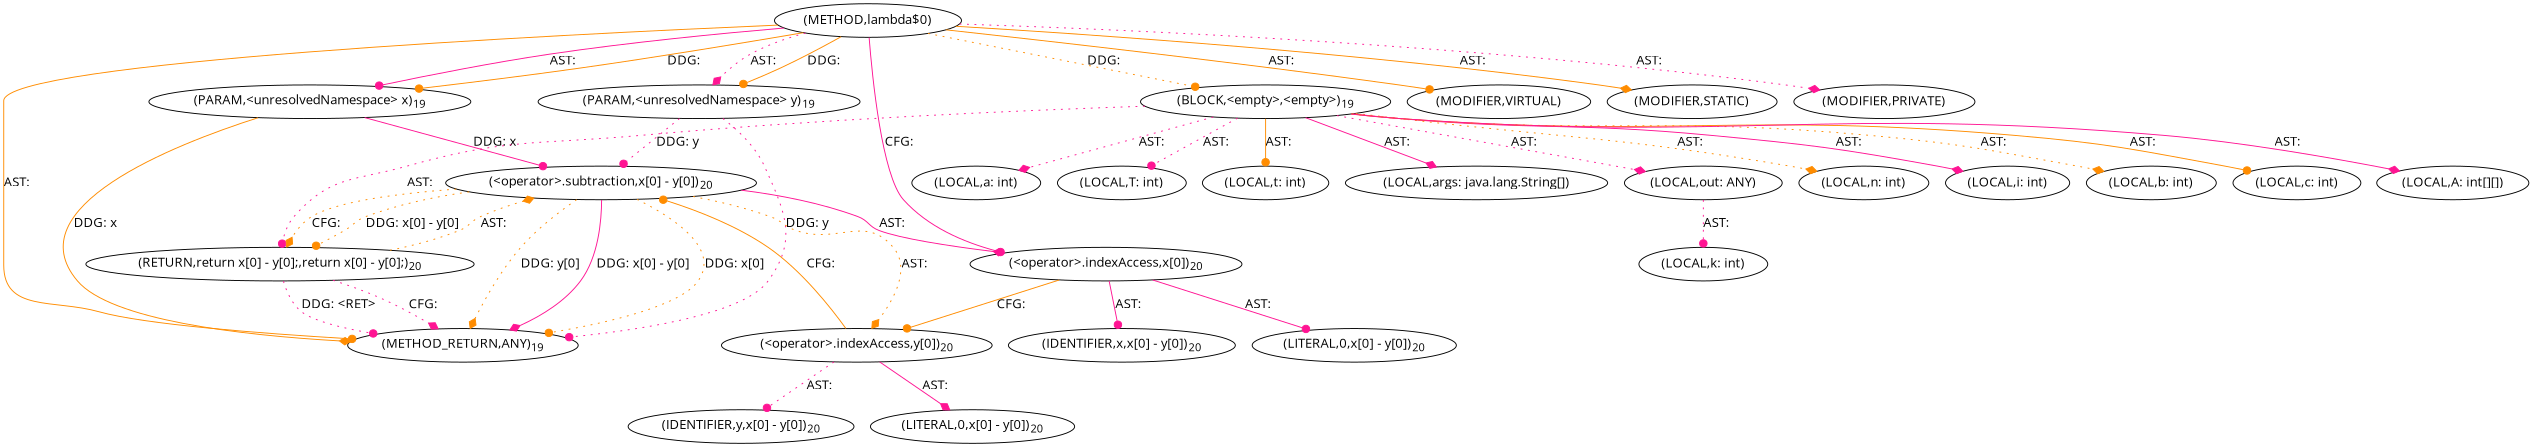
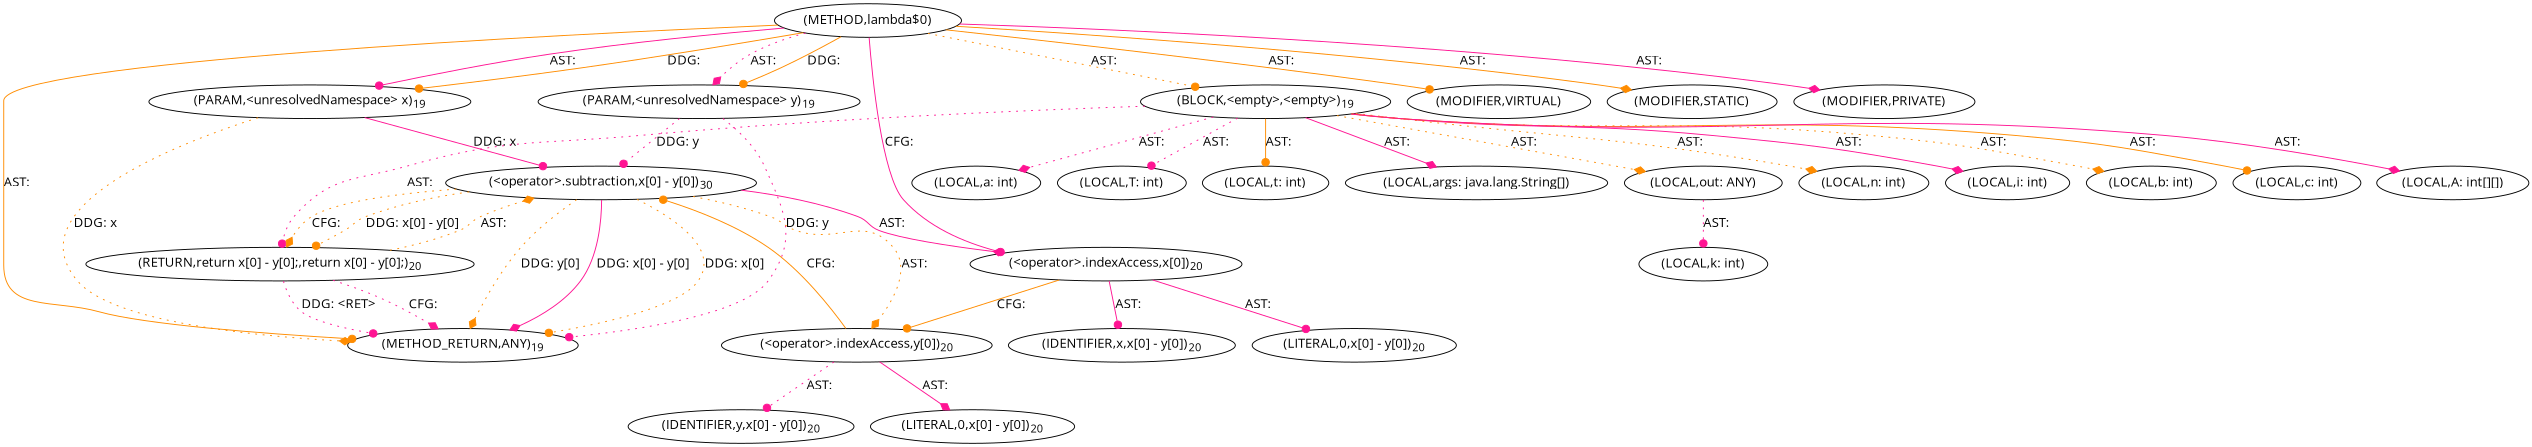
edge "(METHOD,lambda$0)" -> "(MODIFIER,PRIVATE)": style dotted -> solid
edge "(METHOD,lambda$0)" -> "(BLOCK,<empty>,<empty>)": label "DDG: " -> "AST: "
edge "(BLOCK,<empty>,<empty>)" -> "(LOCAL,out: ANY)": color deeppink -> darkorange
node "(<operator>.subtraction,x[0] - y[0])": text "20" -> "30"
edge "(PARAM,<unresolvedNamespace> x)" -> "(METHOD_RETURN,ANY)": style solid -> dotted
